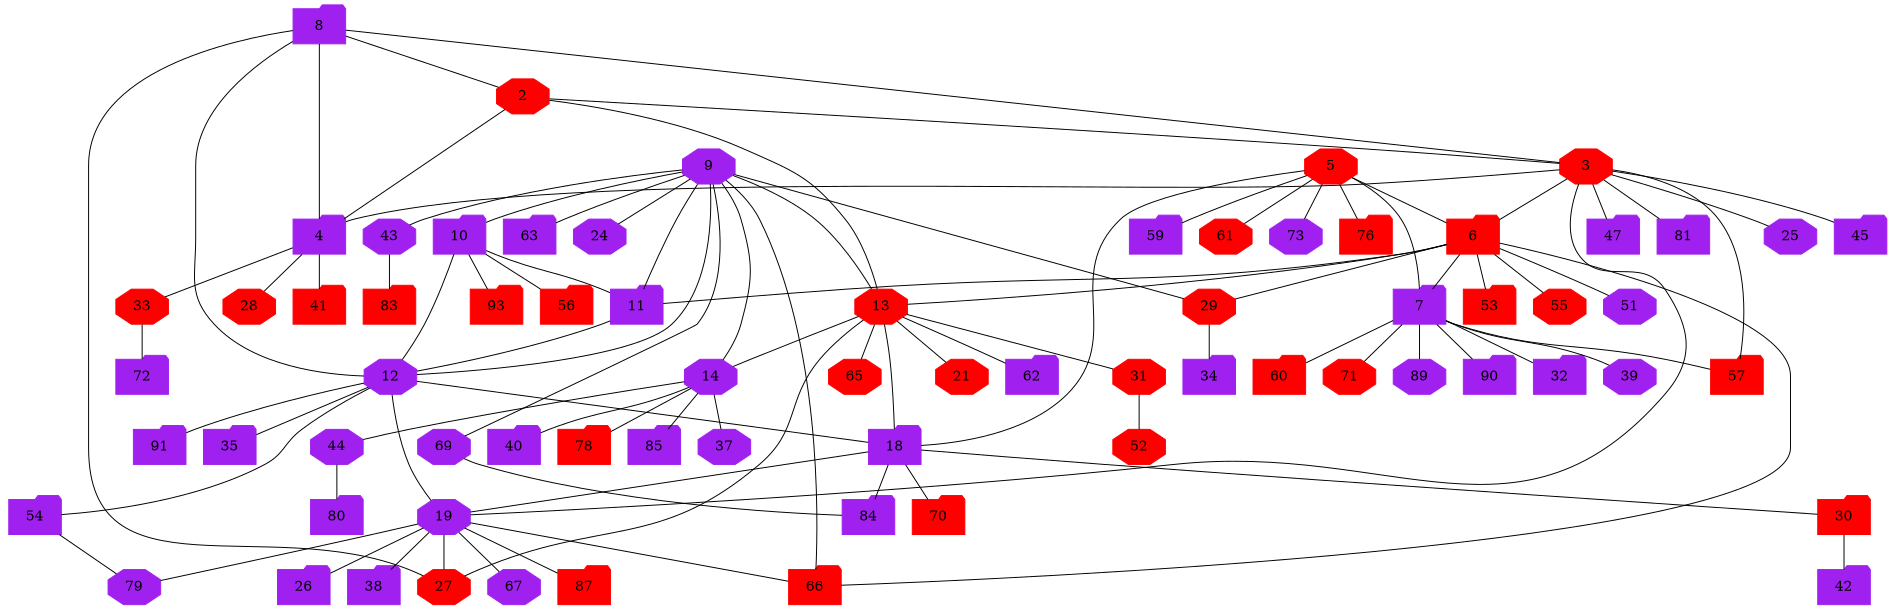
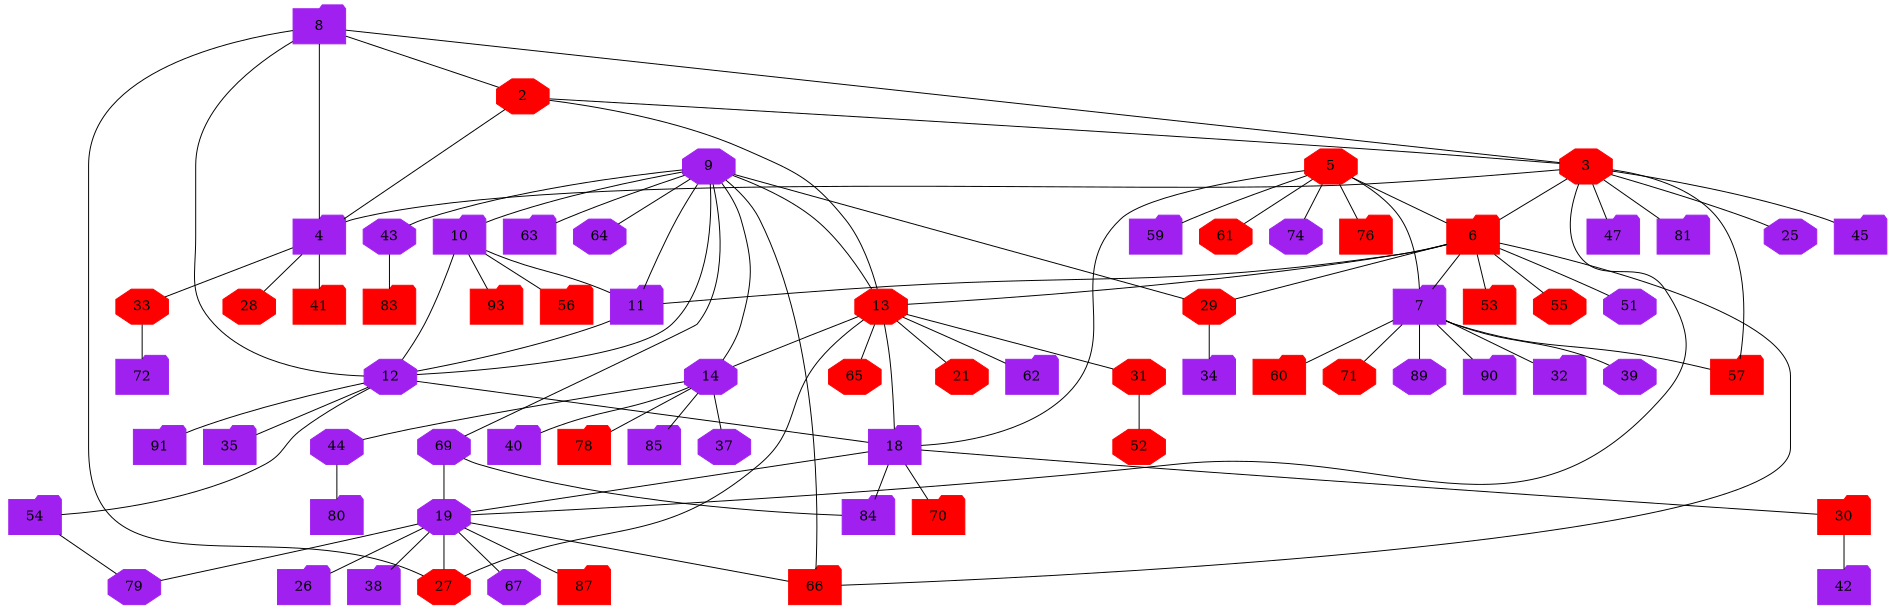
node "24": label "24" -> "64"
node "73": label "73" -> "74"
edge "12" -- "19": now "69" -- "19"
